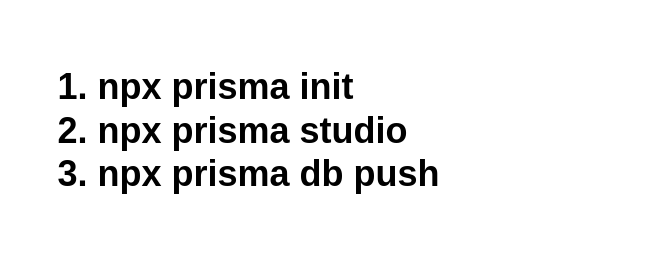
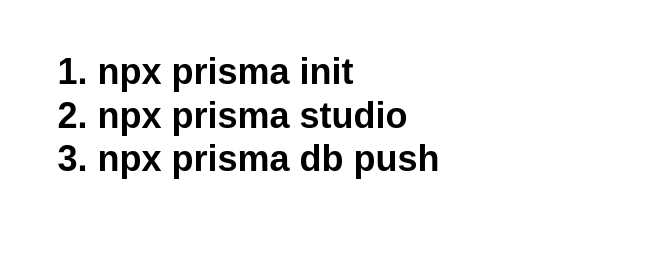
node "npx prisma init npx prisma studio npx prisma db push": moved (323, 143) -> (323, 128)
